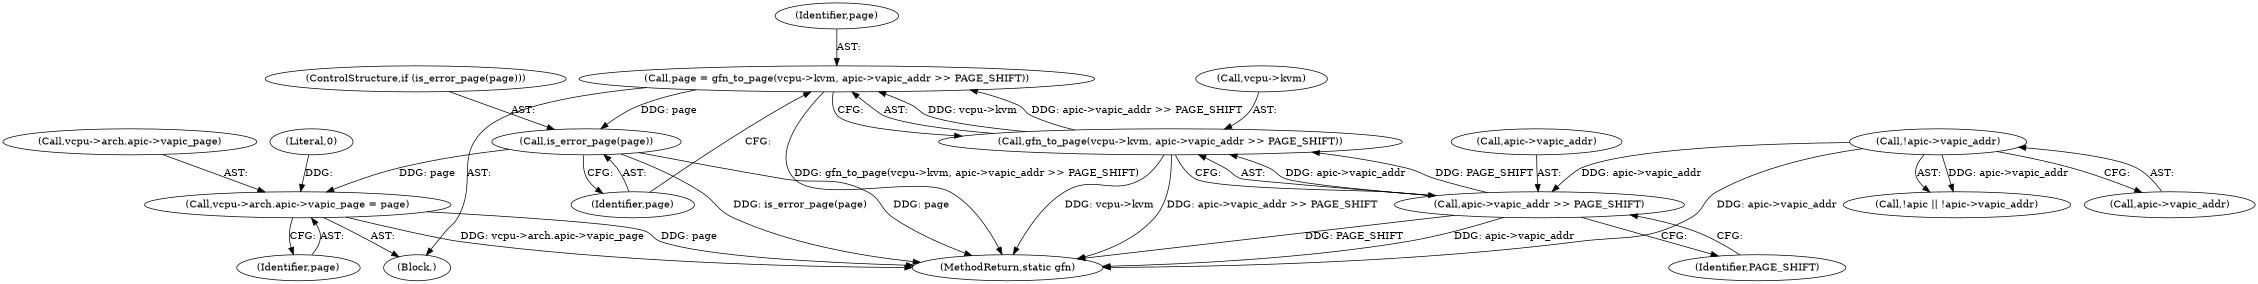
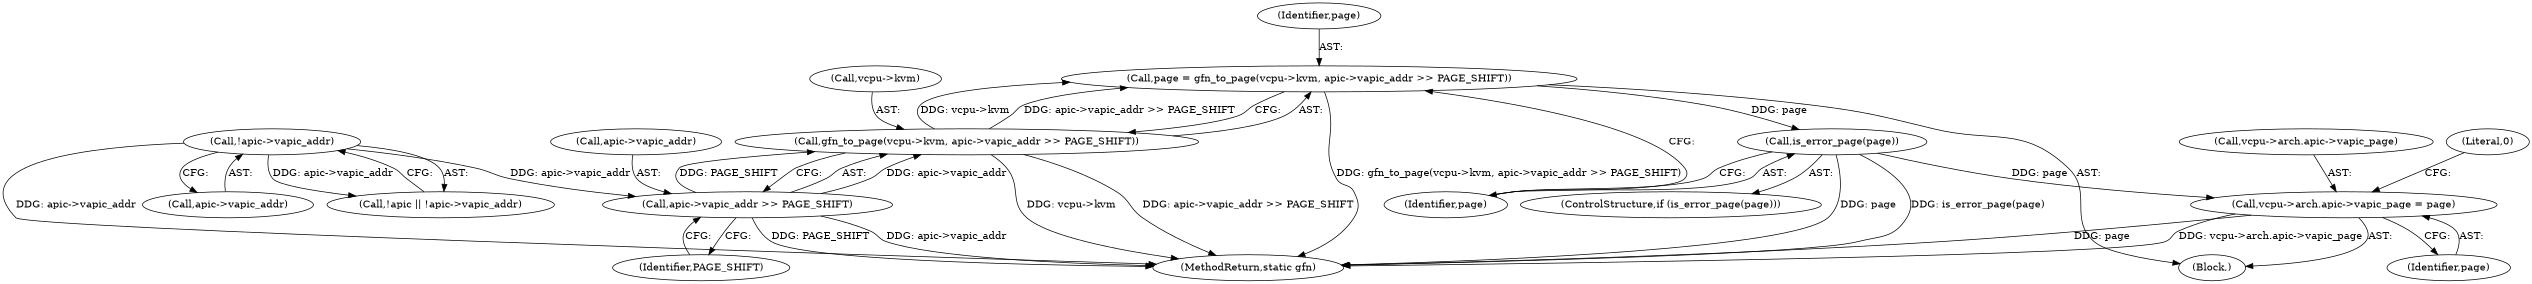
edge "(ControlStructure,if (is_error_page(page)))" -> "(Call,is_error_page(page))": reversed
edge "(Call,!apic || !apic->vapic_addr)" -> "(Call,!apic->vapic_addr)": added, label "CFG:"
edge "(Literal,0)" -> "(Call,vcpu->arch.apic->vapic_page = page)": label "DDG: " -> "CFG: "
